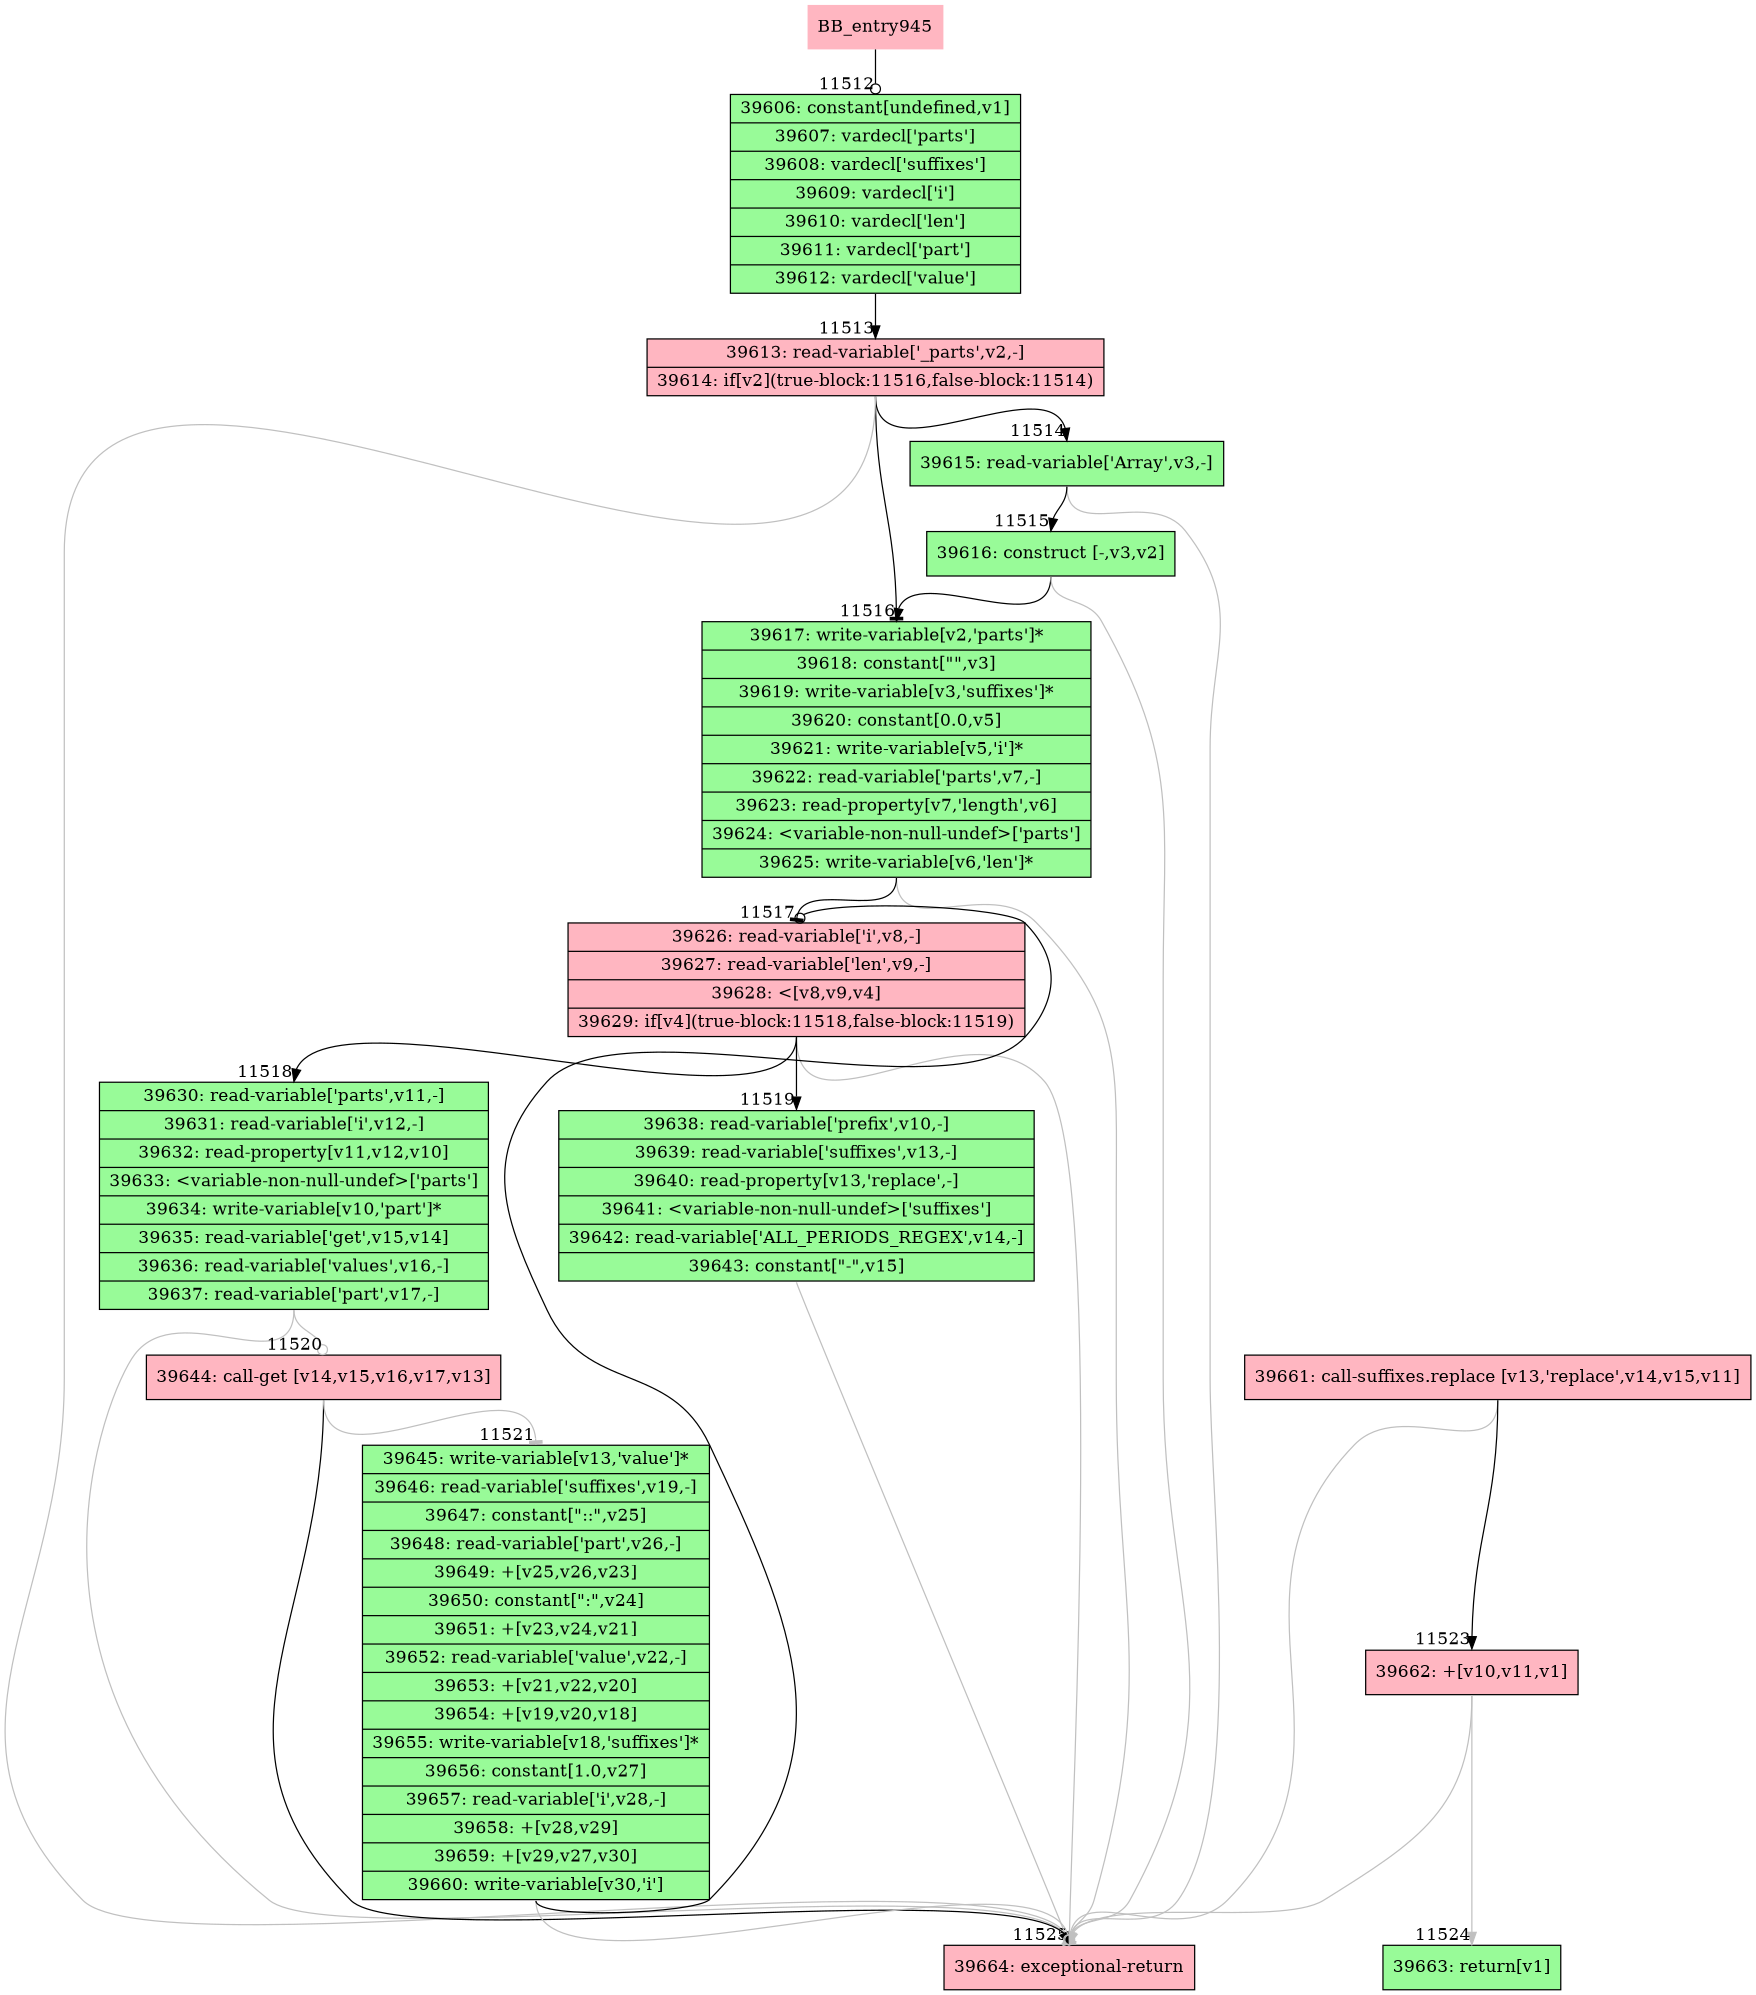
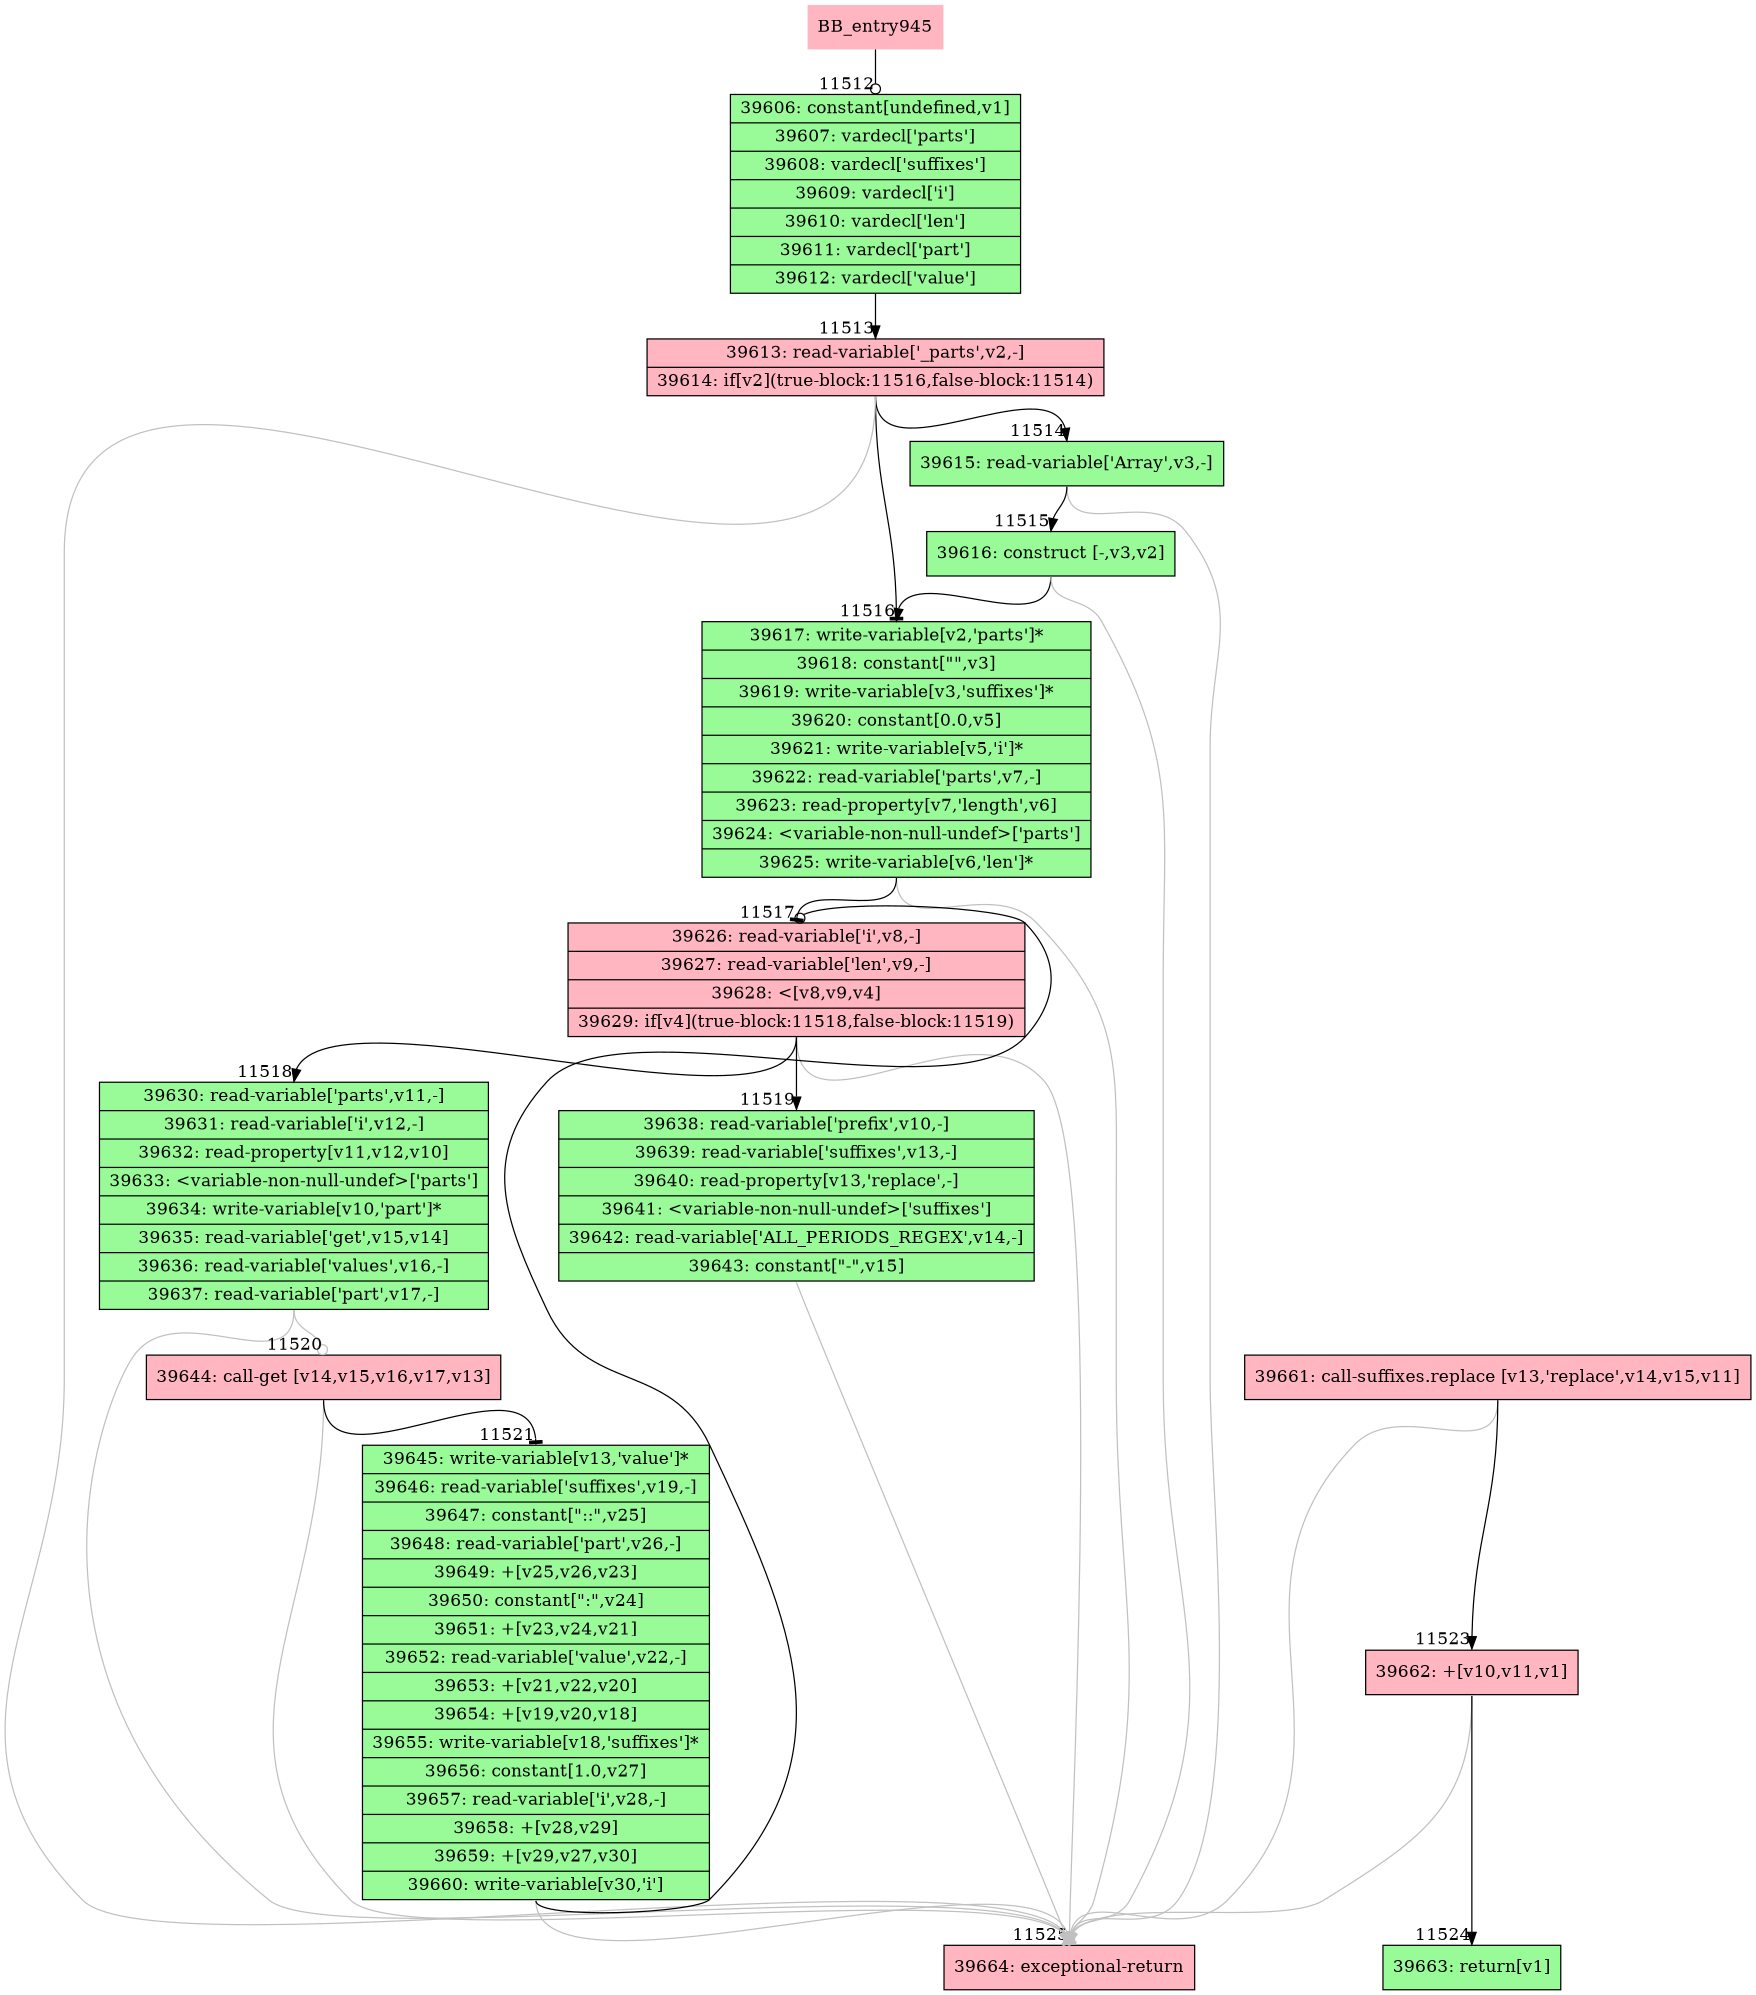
edge "39644: call-get [v14,v15,v16,v17,v13]" -> "39645: write-variable[v13,'value']*": color gray -> black
edge "39662: +[v10,v11,v1]" -> "39663: return[v1]": color gray -> black
edge "39644: call-get [v14,v15,v16,v17,v13]" -> "39664: exceptional-return": color black -> gray
